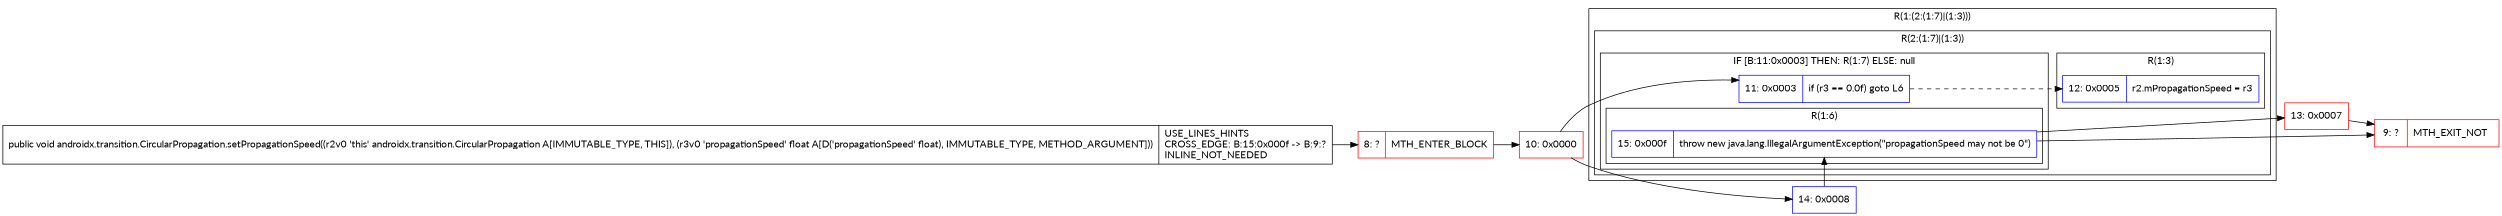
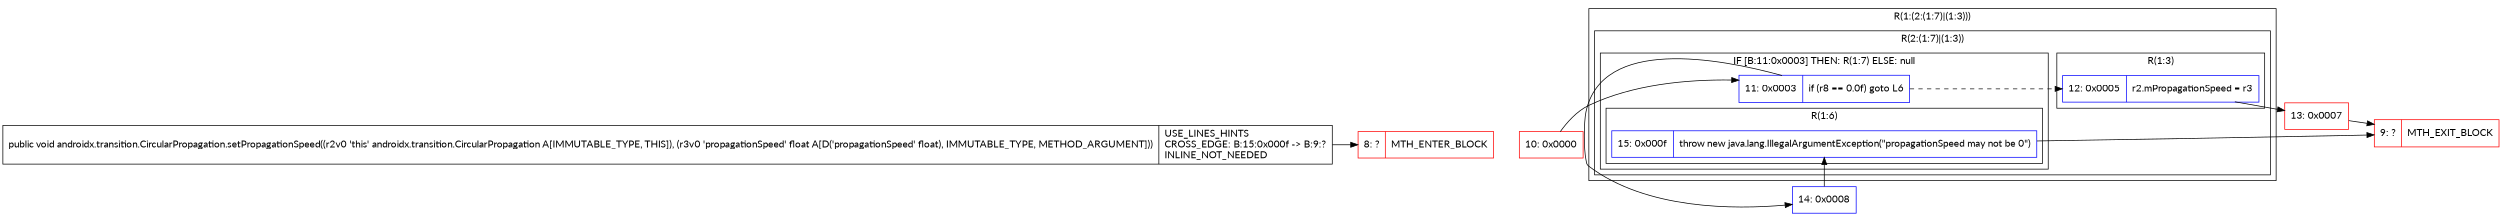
node "11: 0x0003": text "if (r3 == 0.0f) goto L6" -> "if (r8 == 0.0f) goto L6"
edge "15: 0x000f" -> "13: 0x0007": now "12: 0x0005" -> "13: 0x0007"
node "9: ?": text "MTH_EXIT_NOT" -> "MTH_EXIT_BLOCK"
edge "8: ?" -> "10: 0x0000": removed
edge "10: 0x0000" -> "14: 0x0008": now "11: 0x0003" -> "14: 0x0008"
